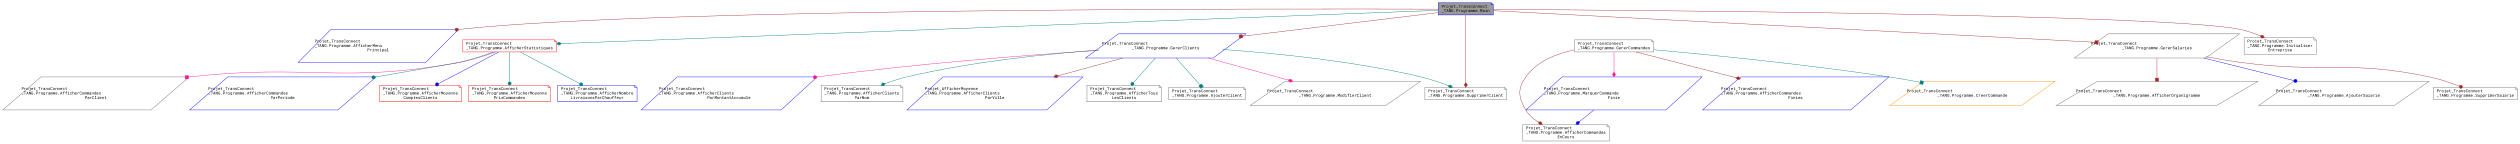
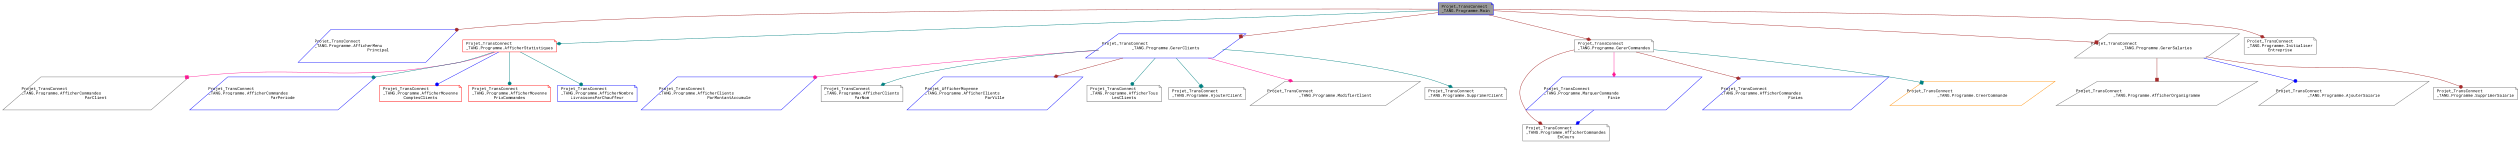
edge "Projet_TransConnect _TANG.Programme.Main" -> "Projet_TransConnect _TANG.Programme.SupprimerClient": now "Projet_TransConnect _TANG.Programme.Main" -> "Projet_TransConnect _TANG.Programme.GererCommandes"
